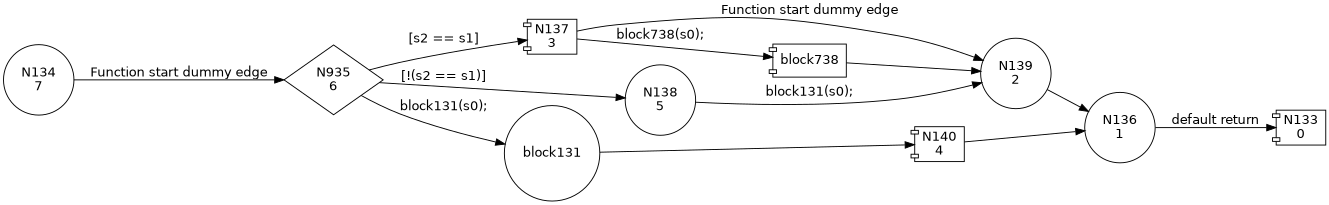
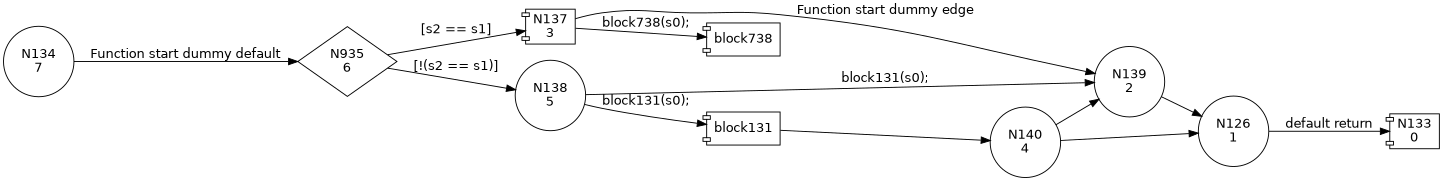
edge "block738" -> "N139 2": now "N140 4" -> "N139 2"
edge "N134 7" -> "N935 6": label "Function start dummy edge" -> "Function start dummy default"
edge "N935 6" -> "block131": now "N138 5" -> "block131"
node "N136 1": label "N136 1" -> "N126 1"
node "N140 4": shape component -> circle
node "block131": shape circle -> component
